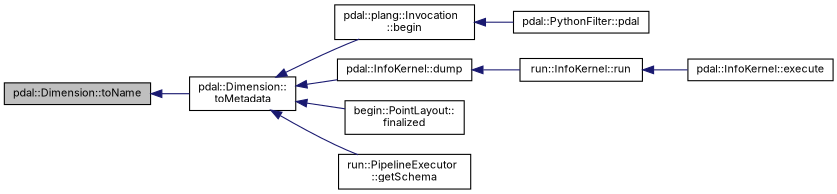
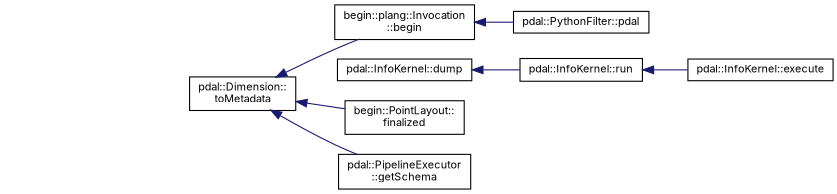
node "pdal::plang::Invocation ::begin": label "pdal::plang::Invocation ::begin" -> "begin::plang::Invocation ::begin"
node "run::InfoKernel::run": label "run::InfoKernel::run" -> "pdal::InfoKernel::run"
edge "pdal::InfoKernel::dump" -> "pdal::Dimension:: toMetadata": removed
node "pdal::Dimension::toName": removed
node "run::PipelineExecutor ::getSchema": label "run::PipelineExecutor ::getSchema" -> "pdal::PipelineExecutor ::getSchema"
